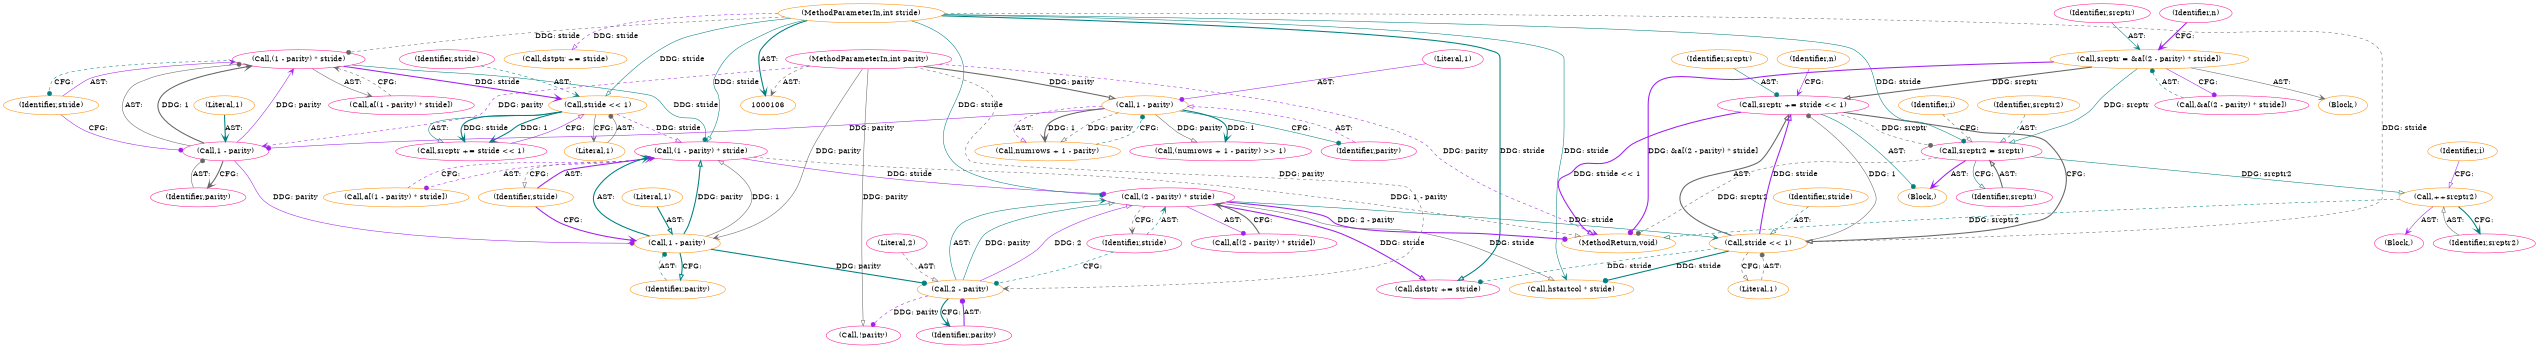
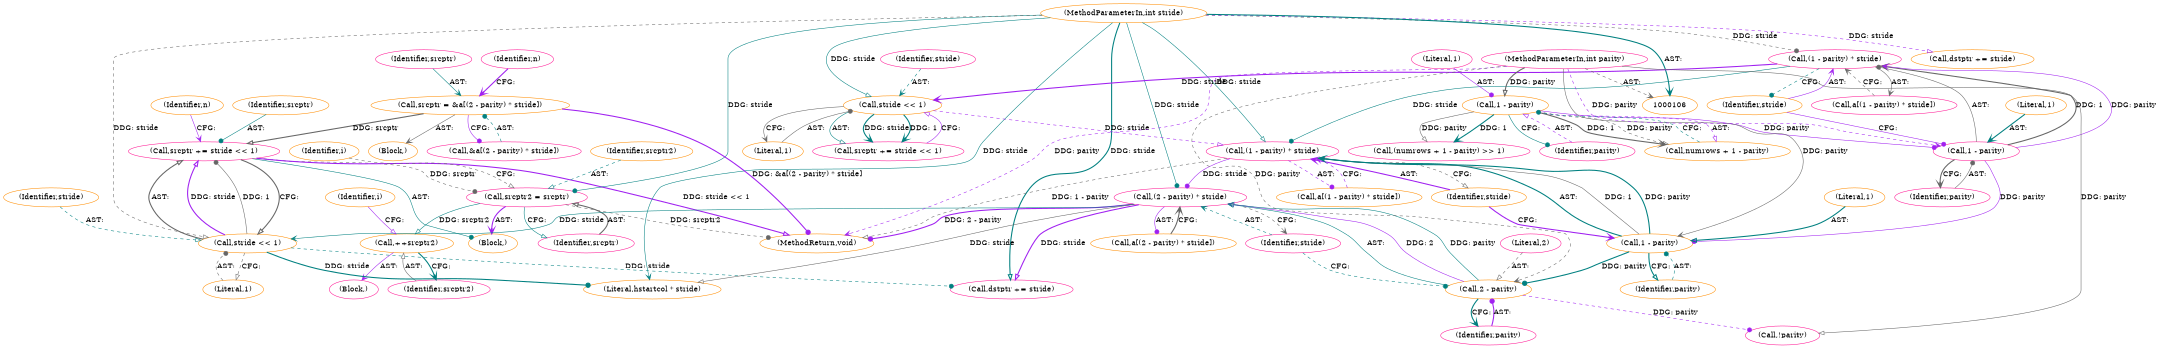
edge "(Call,srcptr = &a[(2 - parity) * stride])" -> "(Call,srcptr2 = srcptr)": removed, label "DDG: srcptr"
edge "(Call,++srcptr2)" -> "(MethodReturn,void)": removed, label "DDG: srcptr2"
node "(Call,a[(2 - parity) * stride])": color deeppink -> darkorange
node "(Call,hstartcol * stride)": label "(Call,hstartcol * stride)" -> "(Literal,hstartcol * stride)"
